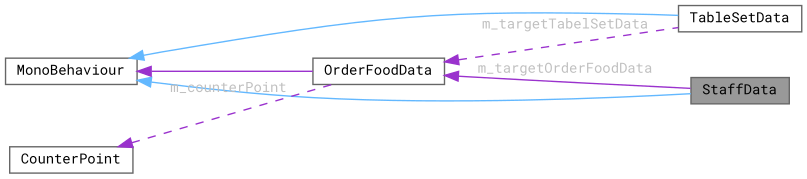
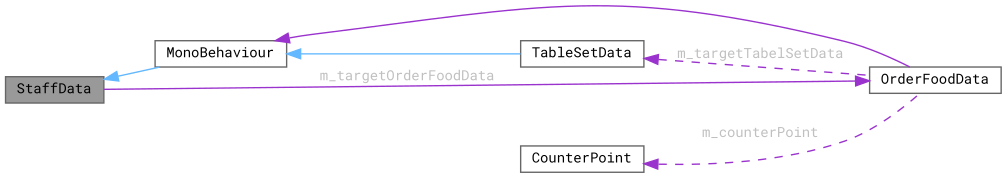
edge "TableSetData" -> "OrderFoodData": reversed
edge "StaffData" -> "MonoBehaviour": reversed
